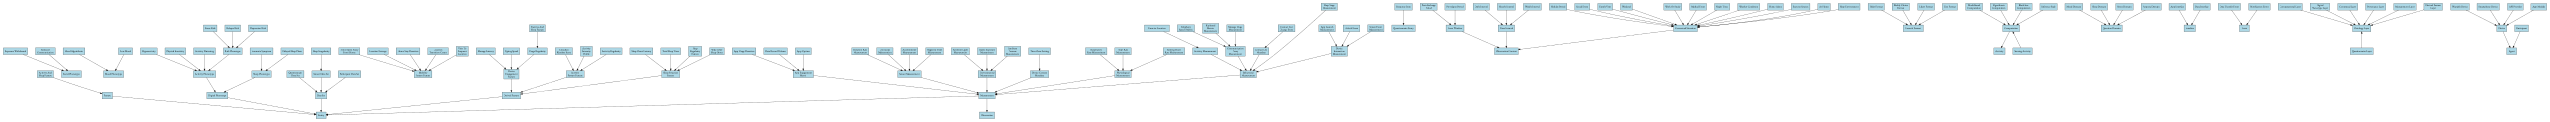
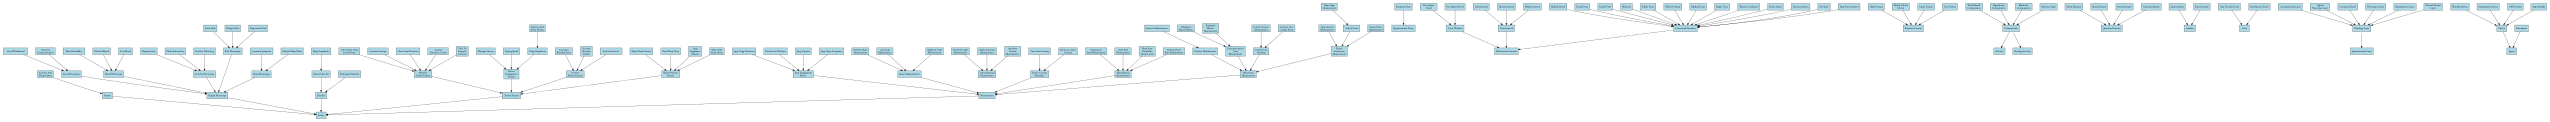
node "Post-discharge Period": label "Post-discharge Period" -> "Post-relapse Period"
node "Public Event": added
node "Exercise Location": label "Exercise Location" -> "Exercise Measurement"
node "Message Usage Measurement": removed
node "Contact Count Measurement": added
node "Launch Format": label "Launch Format" -> "Response Format"
edge "Sleep Stage Measurement" -> "Behavioral Measurement": now "Sleep Stage Measurement" -> "Unlock Event"
edge "Sensing Activity" -> "Computation": reversed
edge "Questionnaire Layer" -> "Ontology Layer": reversed
node "Exposure Withdrawal": label "Exposure Withdrawal" -> "Social Withdrawal"
node "Mood Algorithmic": label "Mood Algorithmic" -> "Mood Instability"
node "Elevated Mood": added
node "Activity Regularity": label "Activity Regularity" -> "Activity Exercise"
node "App Open Frequency": added
node "Accelerometer Measurement": removed
node "Device Location Estimate": added
node "Heart Rate Variability Measurement": added
edge "Risk Phenotype" -> "Activity Phenotype": now "Risk Phenotype" -> "Digital Phenotype"
node "Questionnaire Data Set": removed
edge "Environmental Measurement" -> "Measurement": removed
edge "Social Phenotype" -> "Digital Phenotype": added
edge "Mood Phenotype" -> "Digital Phenotype": added
edge "Mobility Pattern Feature" -> "Derived Feature": added
node "Observation": removed
